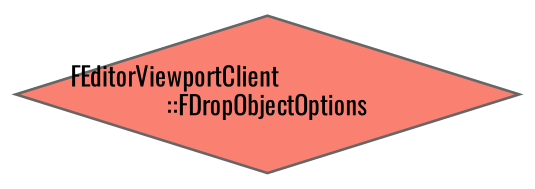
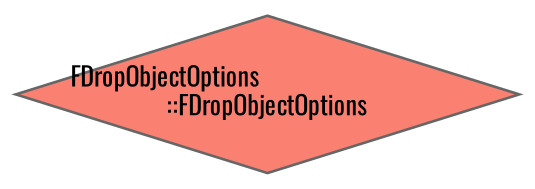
node "FEditorViewportClient ::FDropObjectOptions": label "FEditorViewportClient ::FDropObjectOptions" -> "FDropObjectOptions ::FDropObjectOptions"
